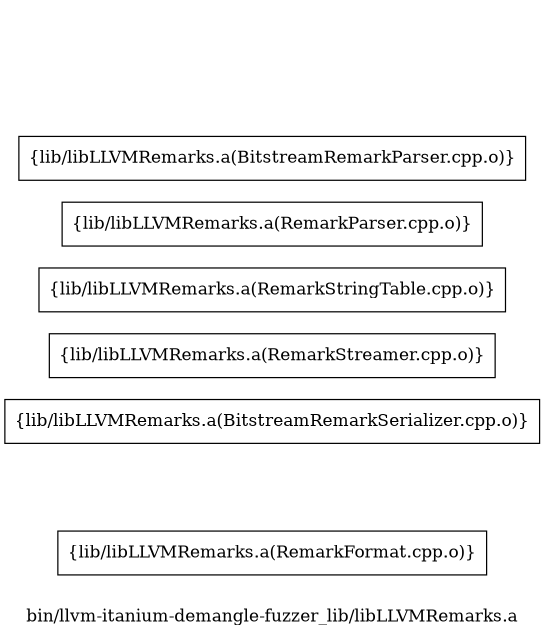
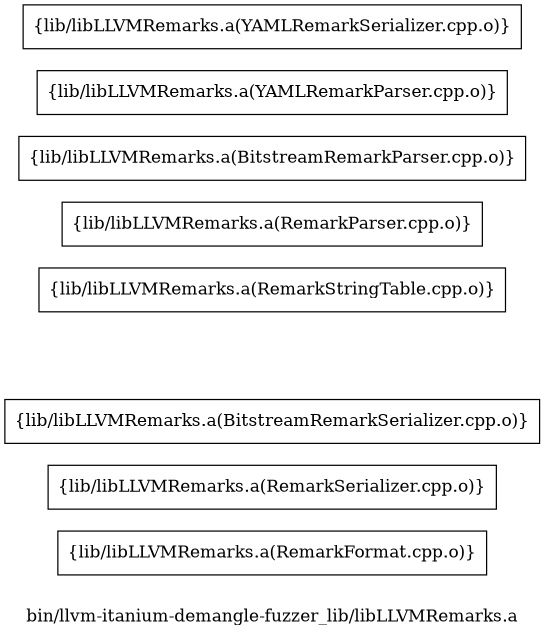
node "{lib/libLLVMRemarks.a(YAMLRemarkSerializer.cpp.o)}": added
node "{lib/libLLVMRemarks.a(YAMLRemarkParser.cpp.o)}": added
node "{lib/libLLVMRemarks.a(RemarkStreamer.cpp.o)}": removed
node "{lib/libLLVMRemarks.a(RemarkSerializer.cpp.o)}": added
